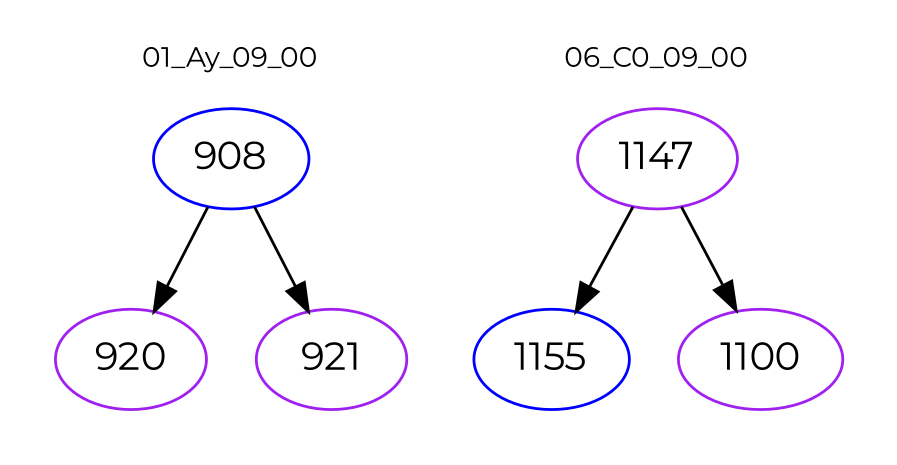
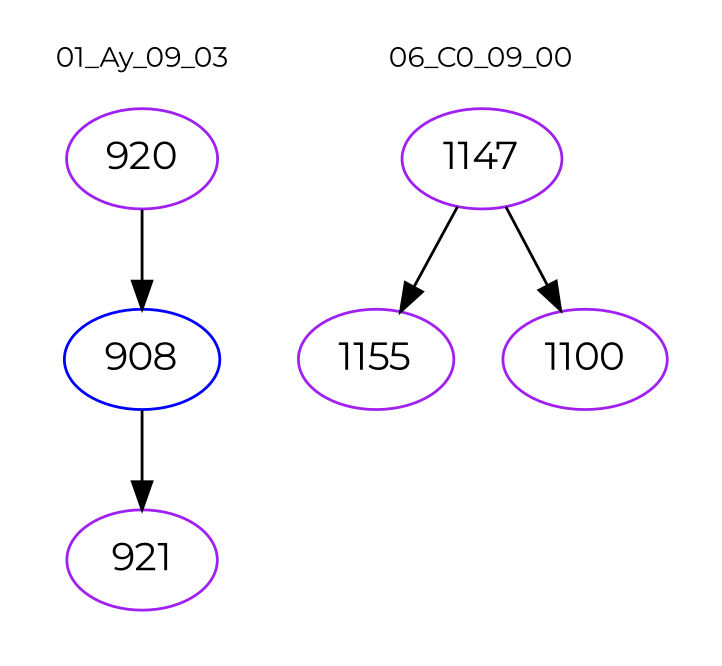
cluster "01_Ay_09_00": label "01_Ay_09_00" -> "01_Ay_09_03"
edge "908" -> "920": reversed
node "1155": color blue -> purple
